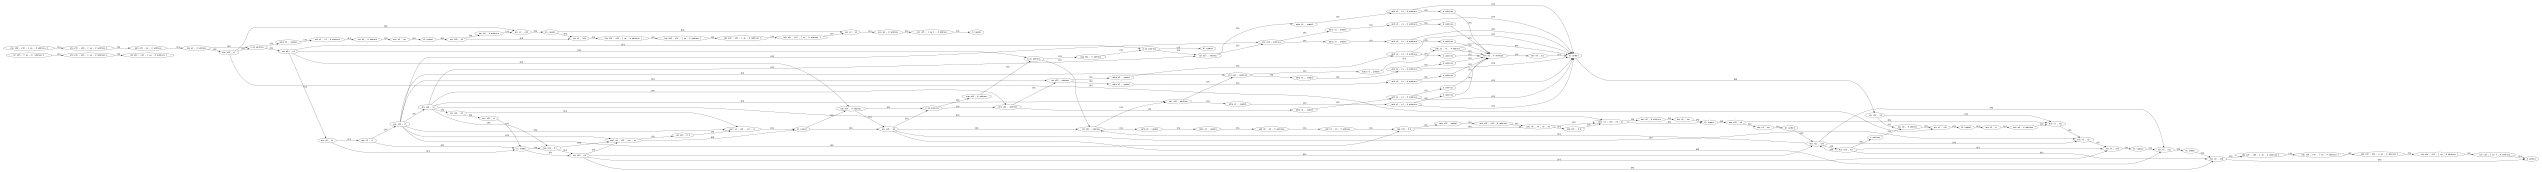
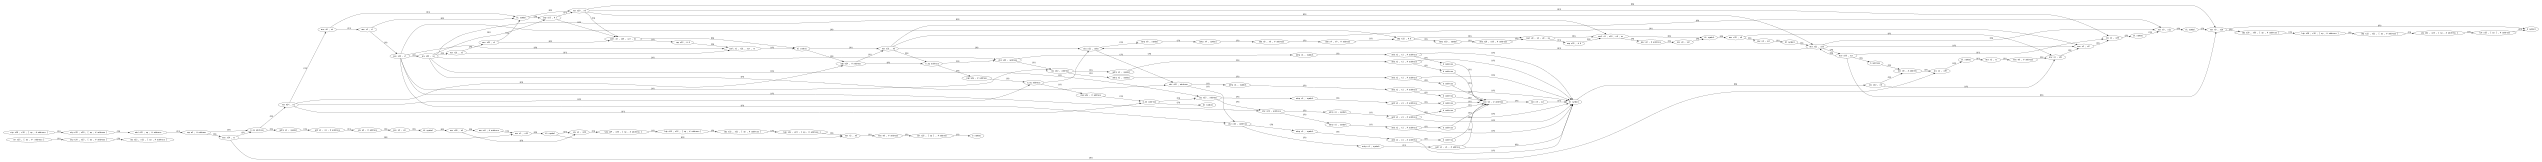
node "cbz x21 , address": label "cbz x21 , address" -> "cbz x21 , adrp"
edge "mov x22 , x5" -> "csel x0 , x25 , xzr , ne": now "mov x25 , x2" -> "csel x0 , x25 , xzr , ne"
